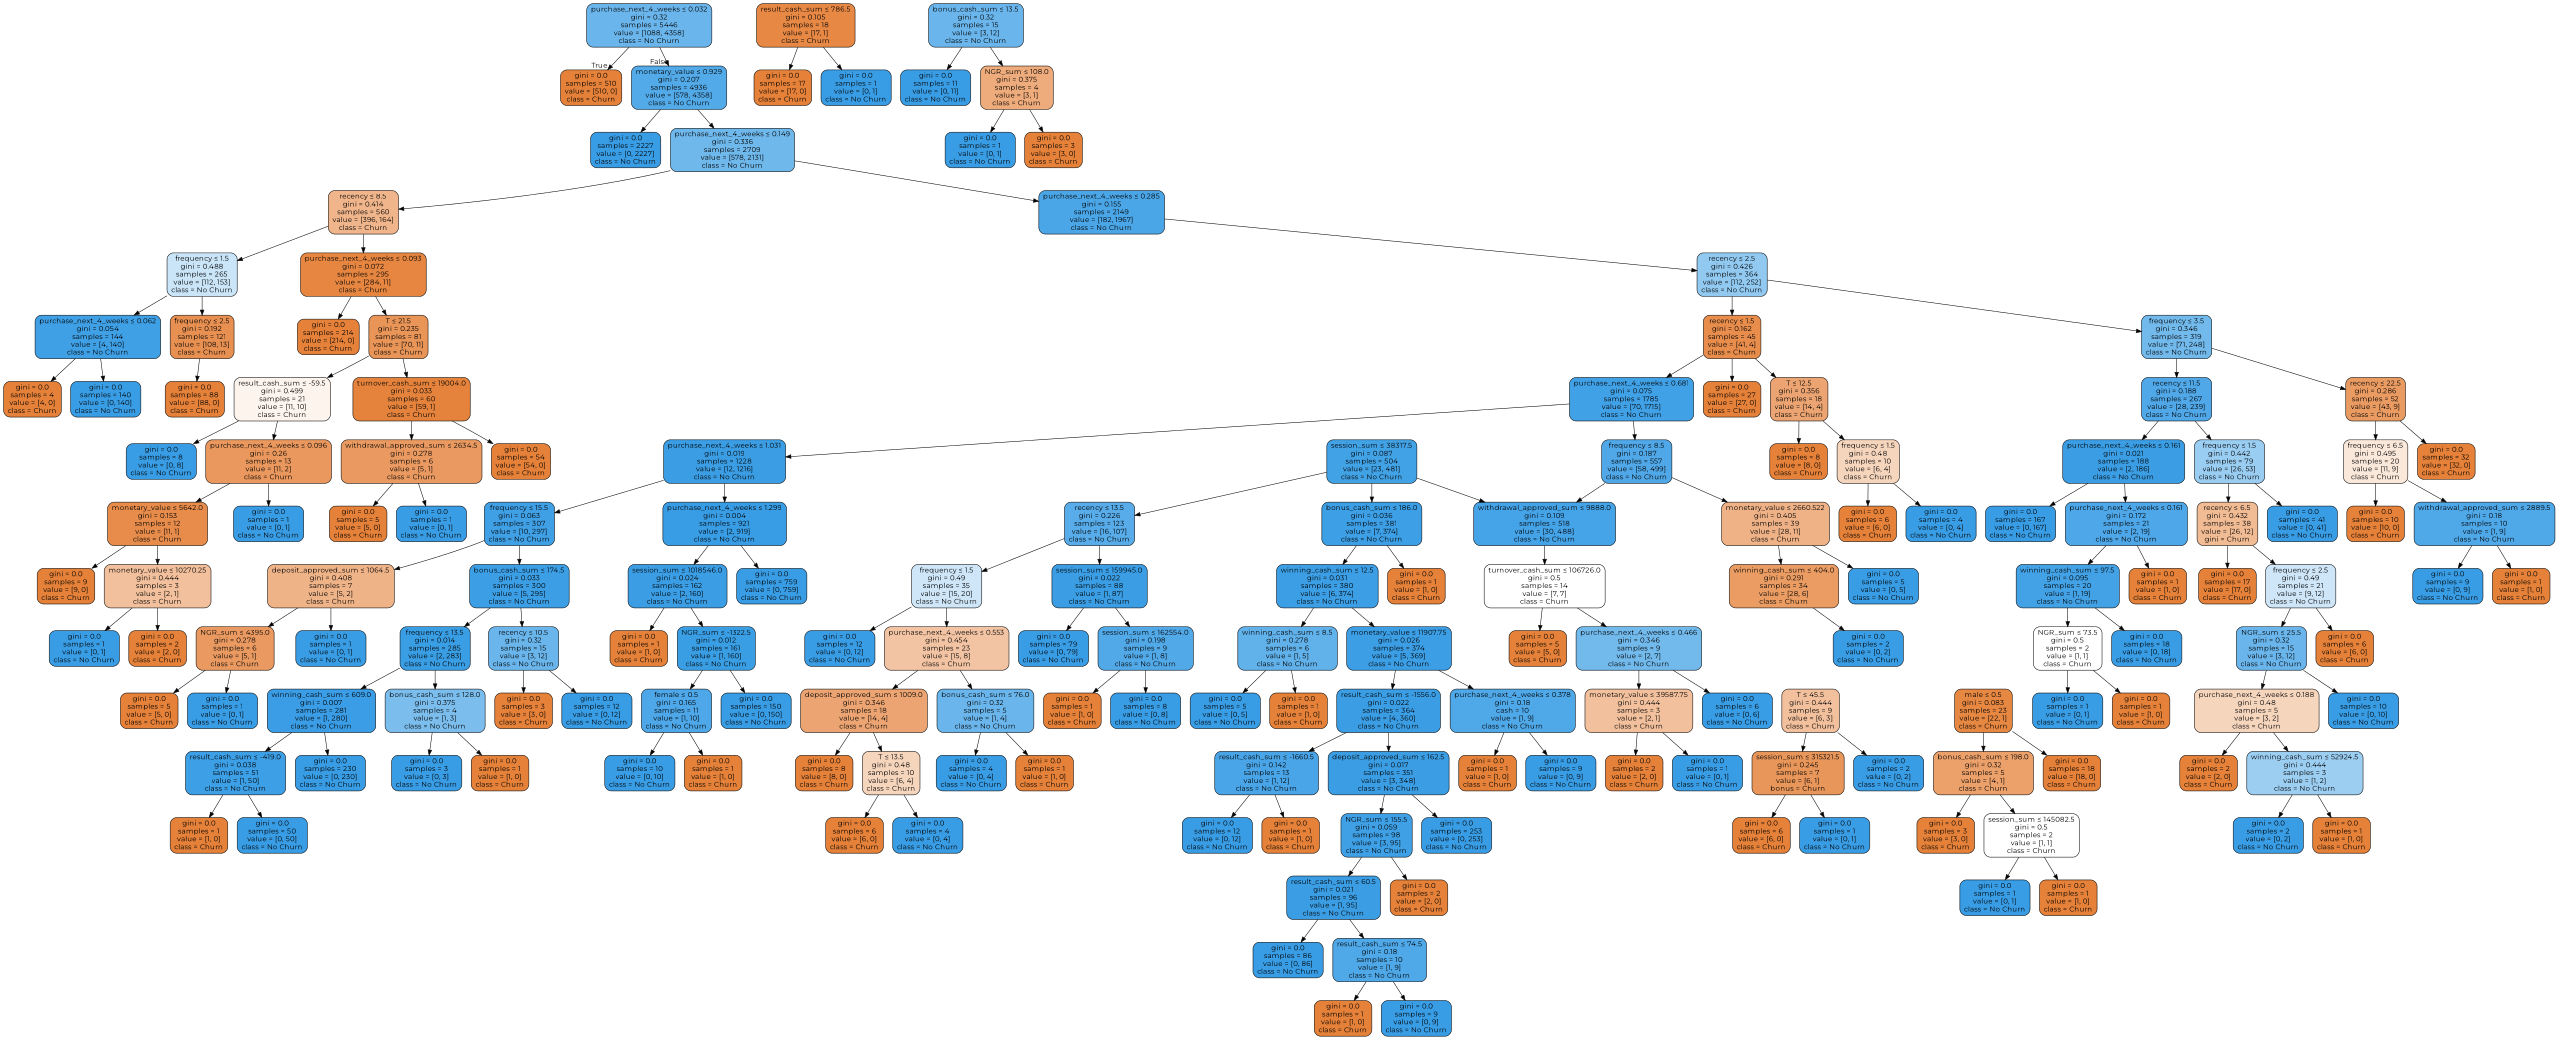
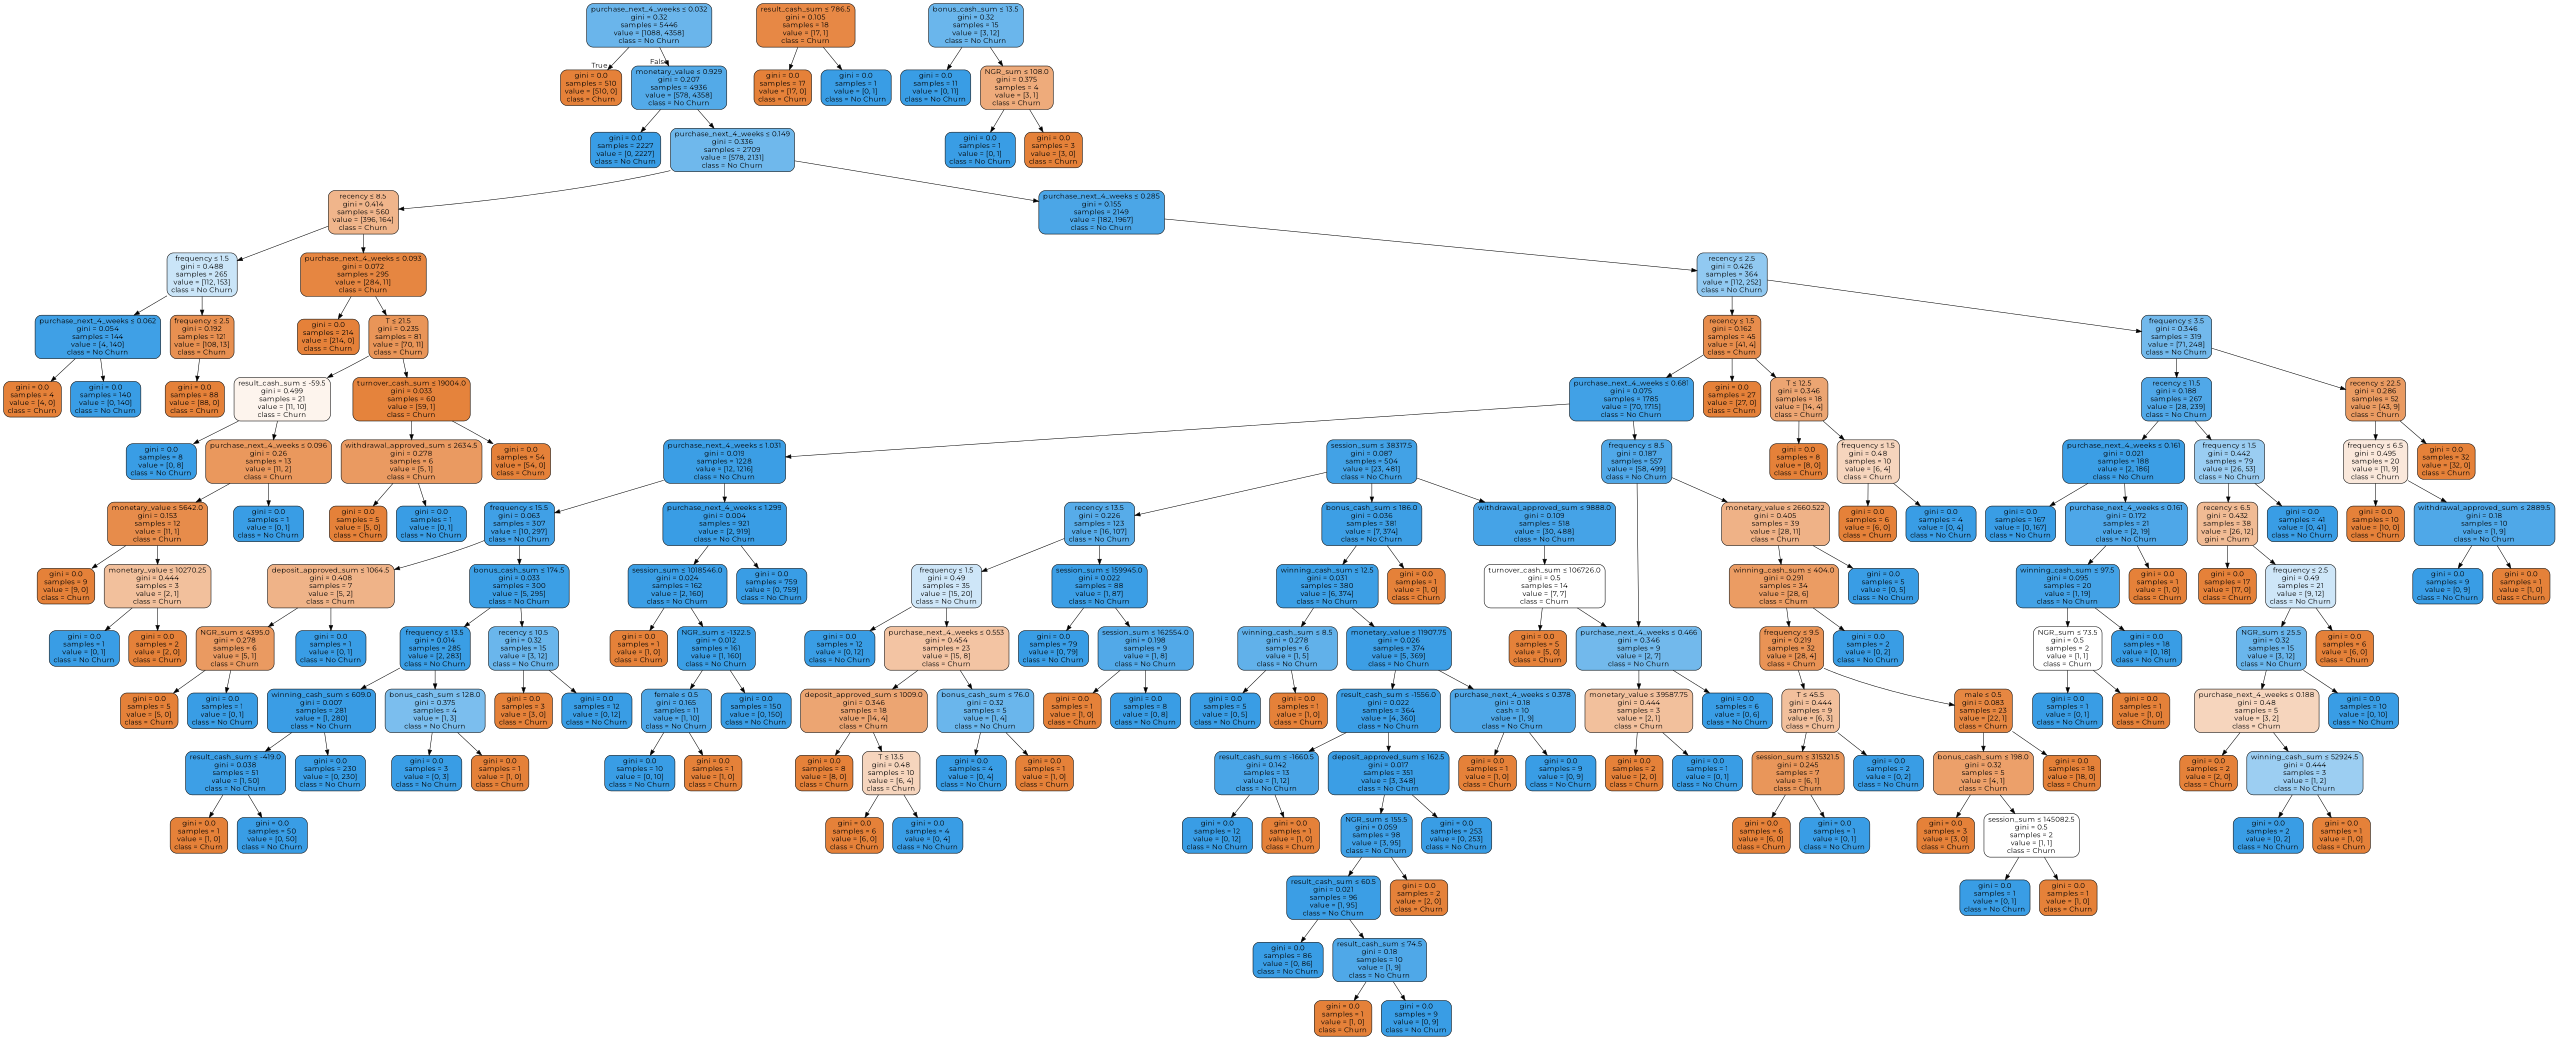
node "T ≤ 12.5": text "gini = 0.356" -> "gini = 0.346"
edge "frequency ≤ 8.5" -> "withdrawal_approved_sum ≤ 9888.0": now "frequency ≤ 8.5" -> "purchase_next_4_weeks ≤ 0.466"
node "frequency ≤ 9.5": added
node "session_sum ≤ 315321.5": text "bonus = Churn" -> "class = Churn"
